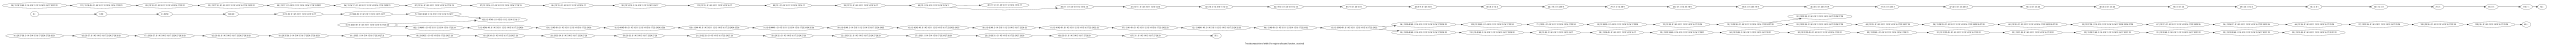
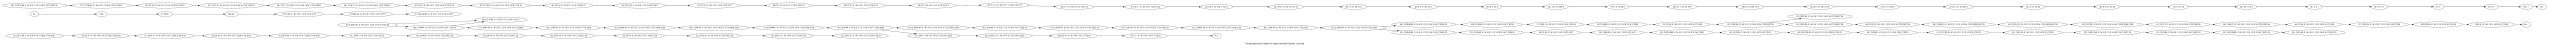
edge "84 | 12 : 0 1 4 5 10 11 12 13 14 15 16 17" -> "83 | 11 : 0 1 4 5 10 11 12 13 14 15": now "40 | 11 12 : 0 1 4 5 10 11 12 13 14 15 16 17" -> "83 | 11 : 0 1 4 5 10 11 12 13 14 15"
edge "5 | 13 47 48 49 : 0 1 4 5 10 11 12 13 14 15 16 17" -> "103 | 13 47 49 : 0 1 4 5 10 11 12 13 14 15 16 17": now "102 | 13 46 49 : 0 1 4 5 10 11 12 13 14 15 16 17 23 24" -> "103 | 13 47 49 : 0 1 4 5 10 11 12 13 14 15 16 17"
edge "22 | 29 31 32 : 0 1 4 5 14 15 16 17 23 24 27 28 29" -> "57 | 29 31 : 0 1 4 5 14 15 16 17 23 24 27 28 29": now "99 | 13 43 49 : 0 1 4 5 10 11 12 13 14 15 16 17 23 24 34 35" -> "57 | 29 31 : 0 1 4 5 14 15 16 17 23 24 27 28 29"
